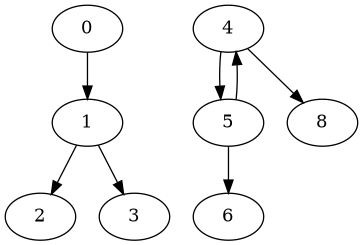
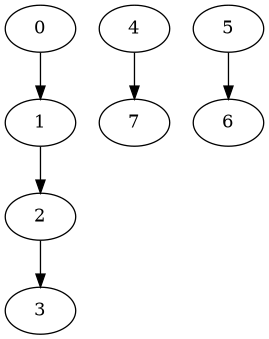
edge "4" -> "5": removed
edge "5" -> "4": removed
node "8": label "8" -> "7"
edge "1" -> "3": now "2" -> "3"
